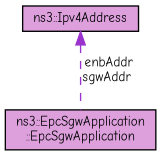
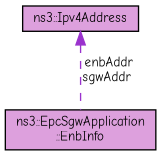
node "ns3::EpcSgwApplication ::EpcSgwApplication": label "ns3::EpcSgwApplication ::EpcSgwApplication" -> "ns3::EpcSgwApplication ::EnbInfo"
